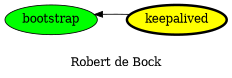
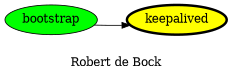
edge "keepalived" -> "bootstrap": reversed
